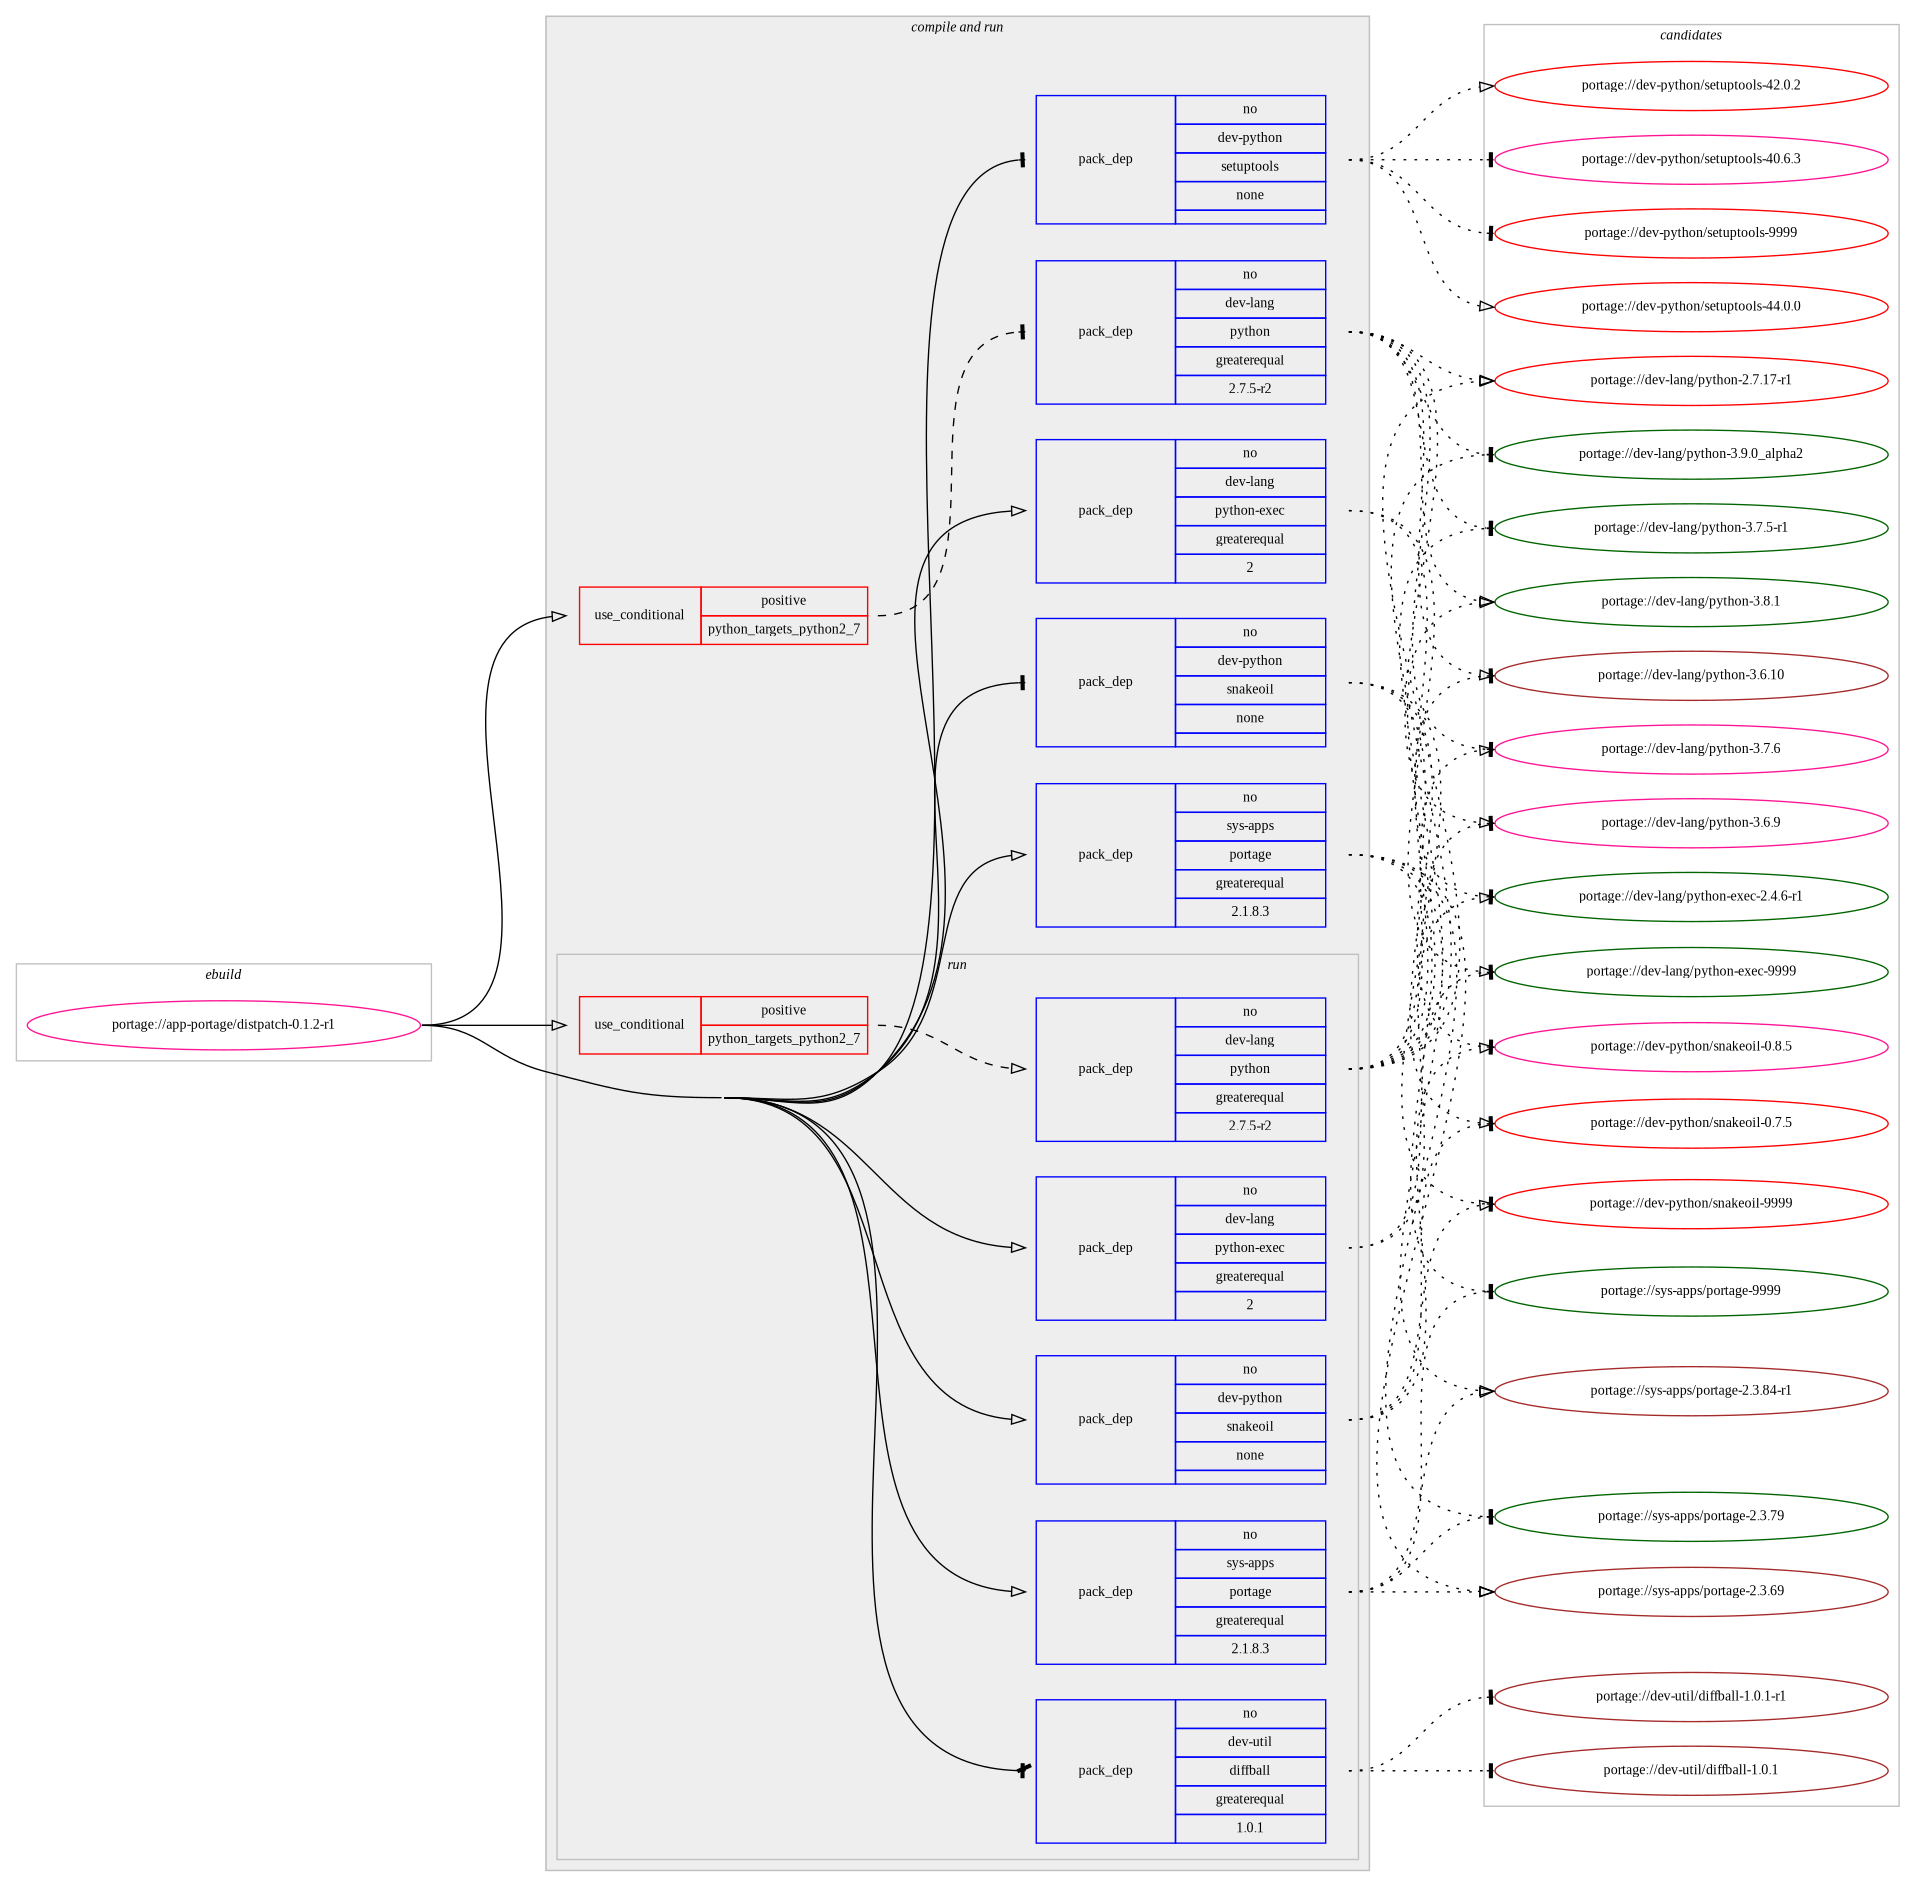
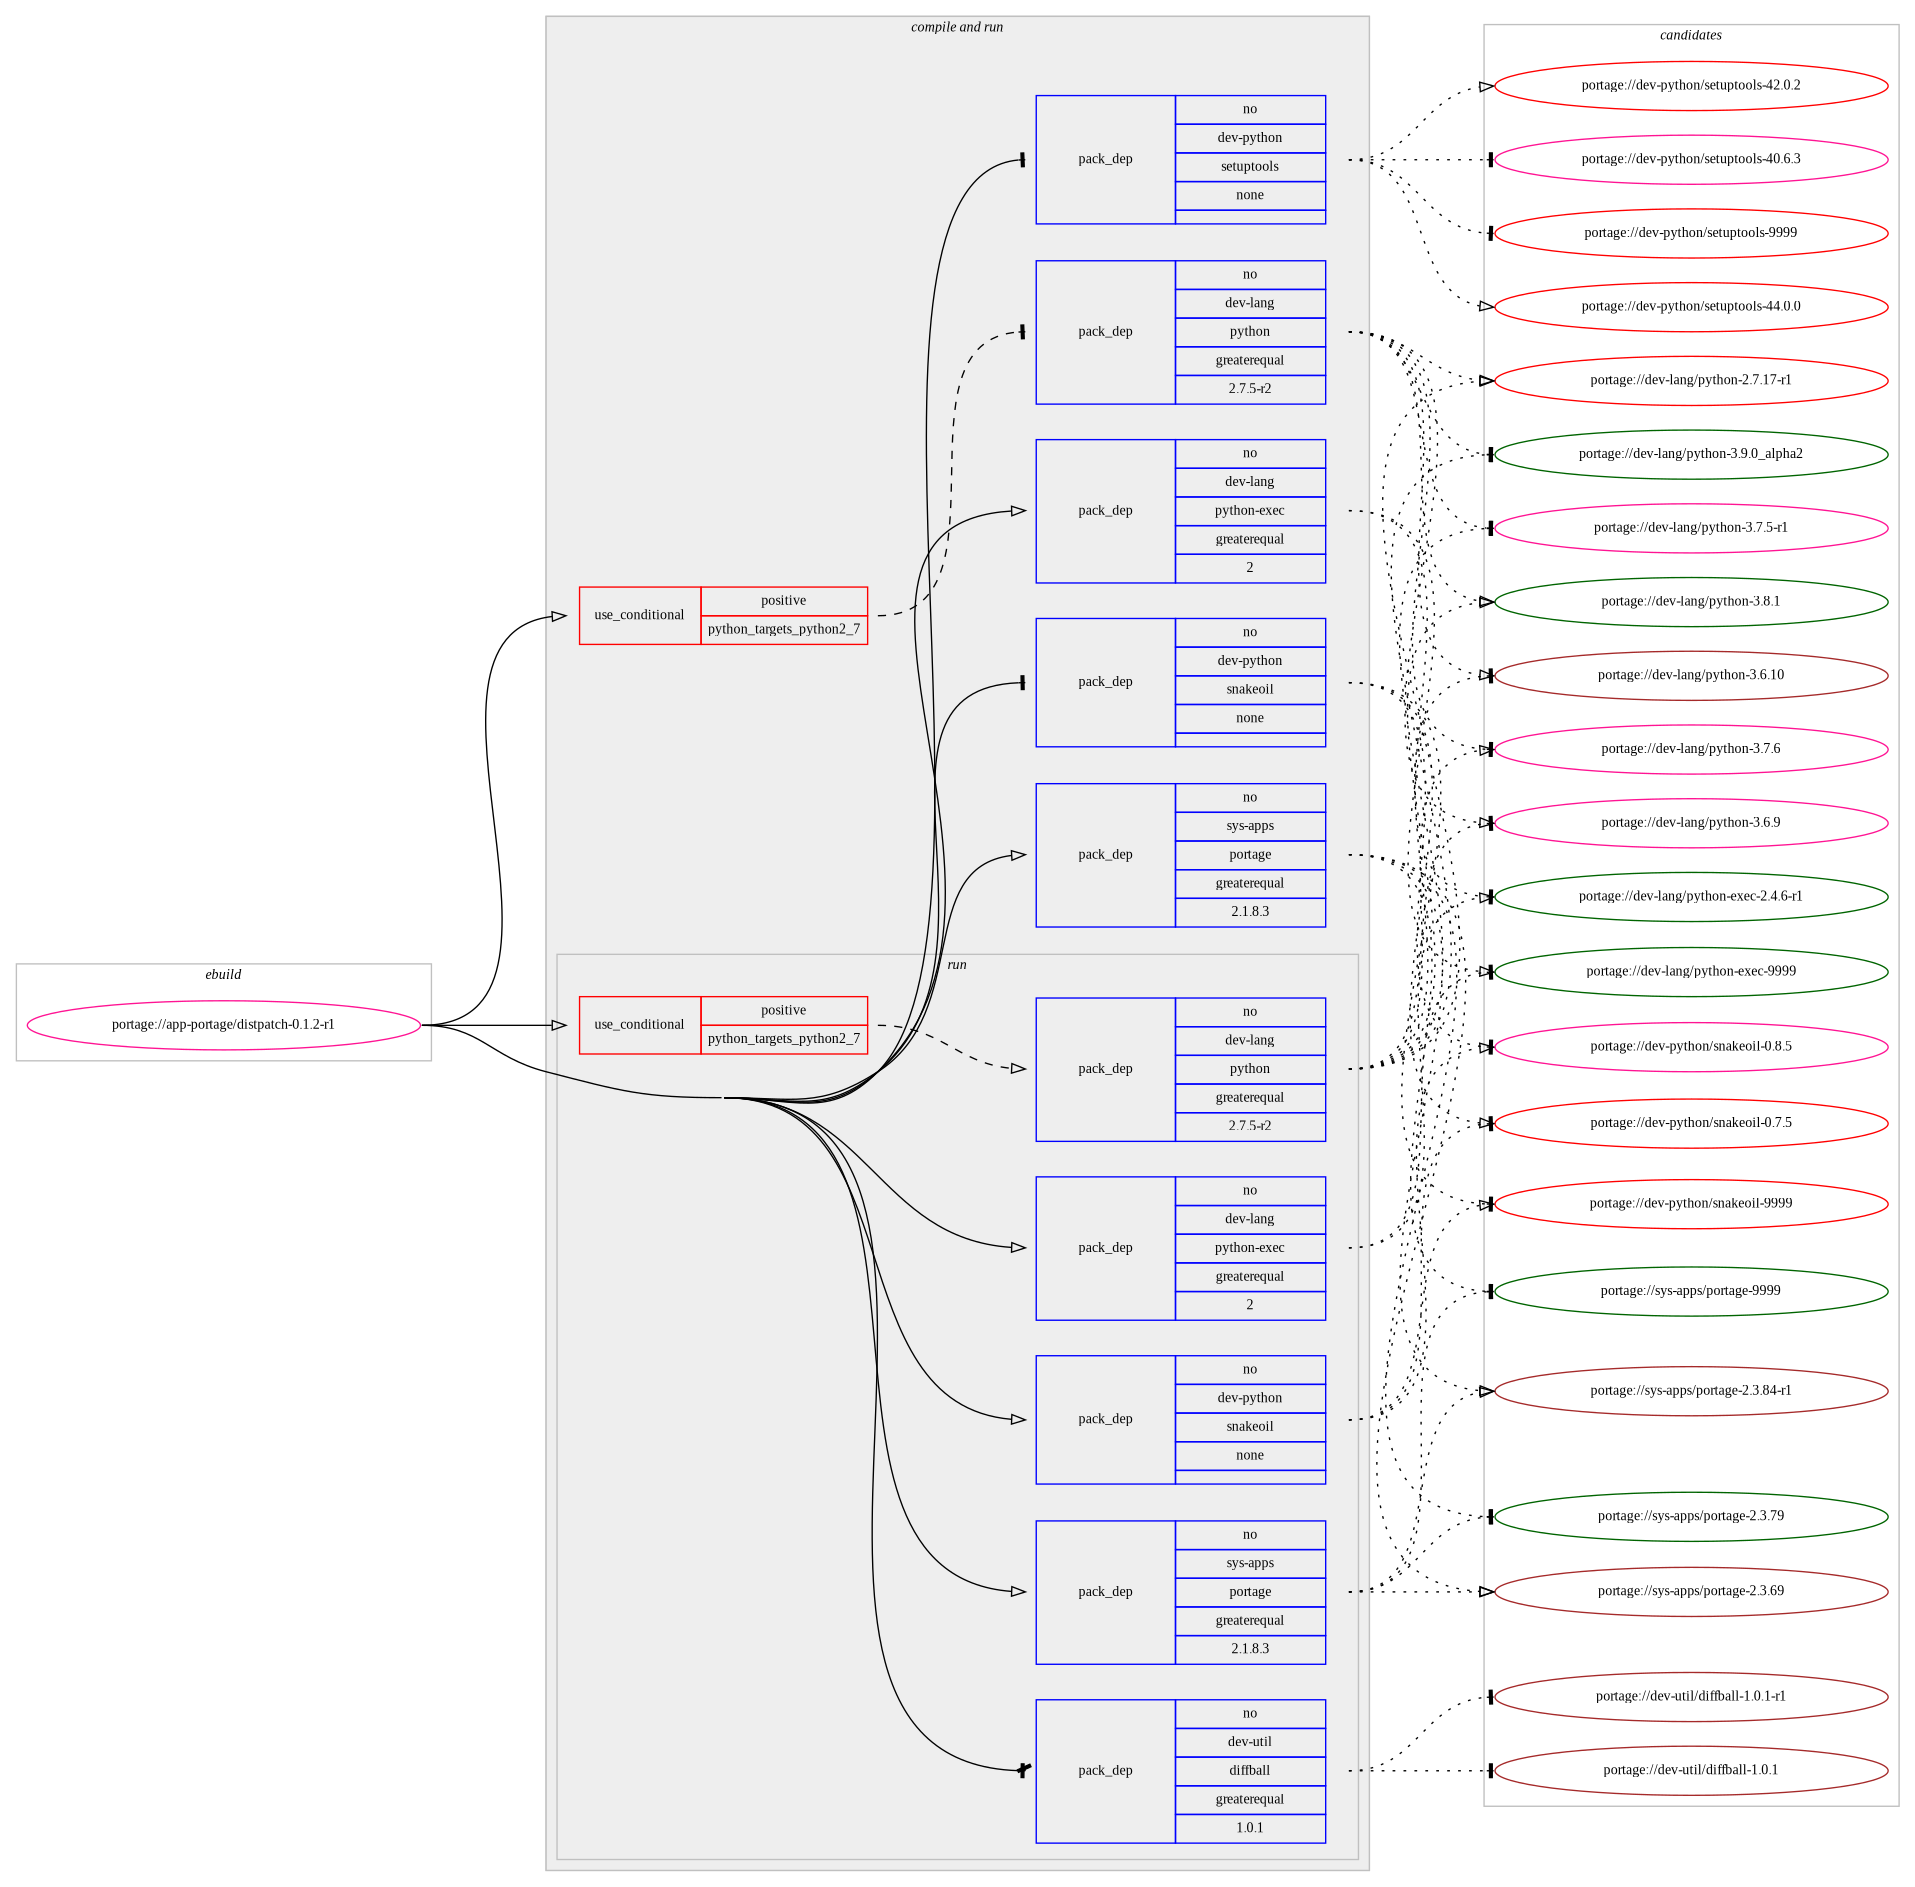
node "portage://dev-lang/python-3.7.5-r1": color darkgreen -> deeppink
